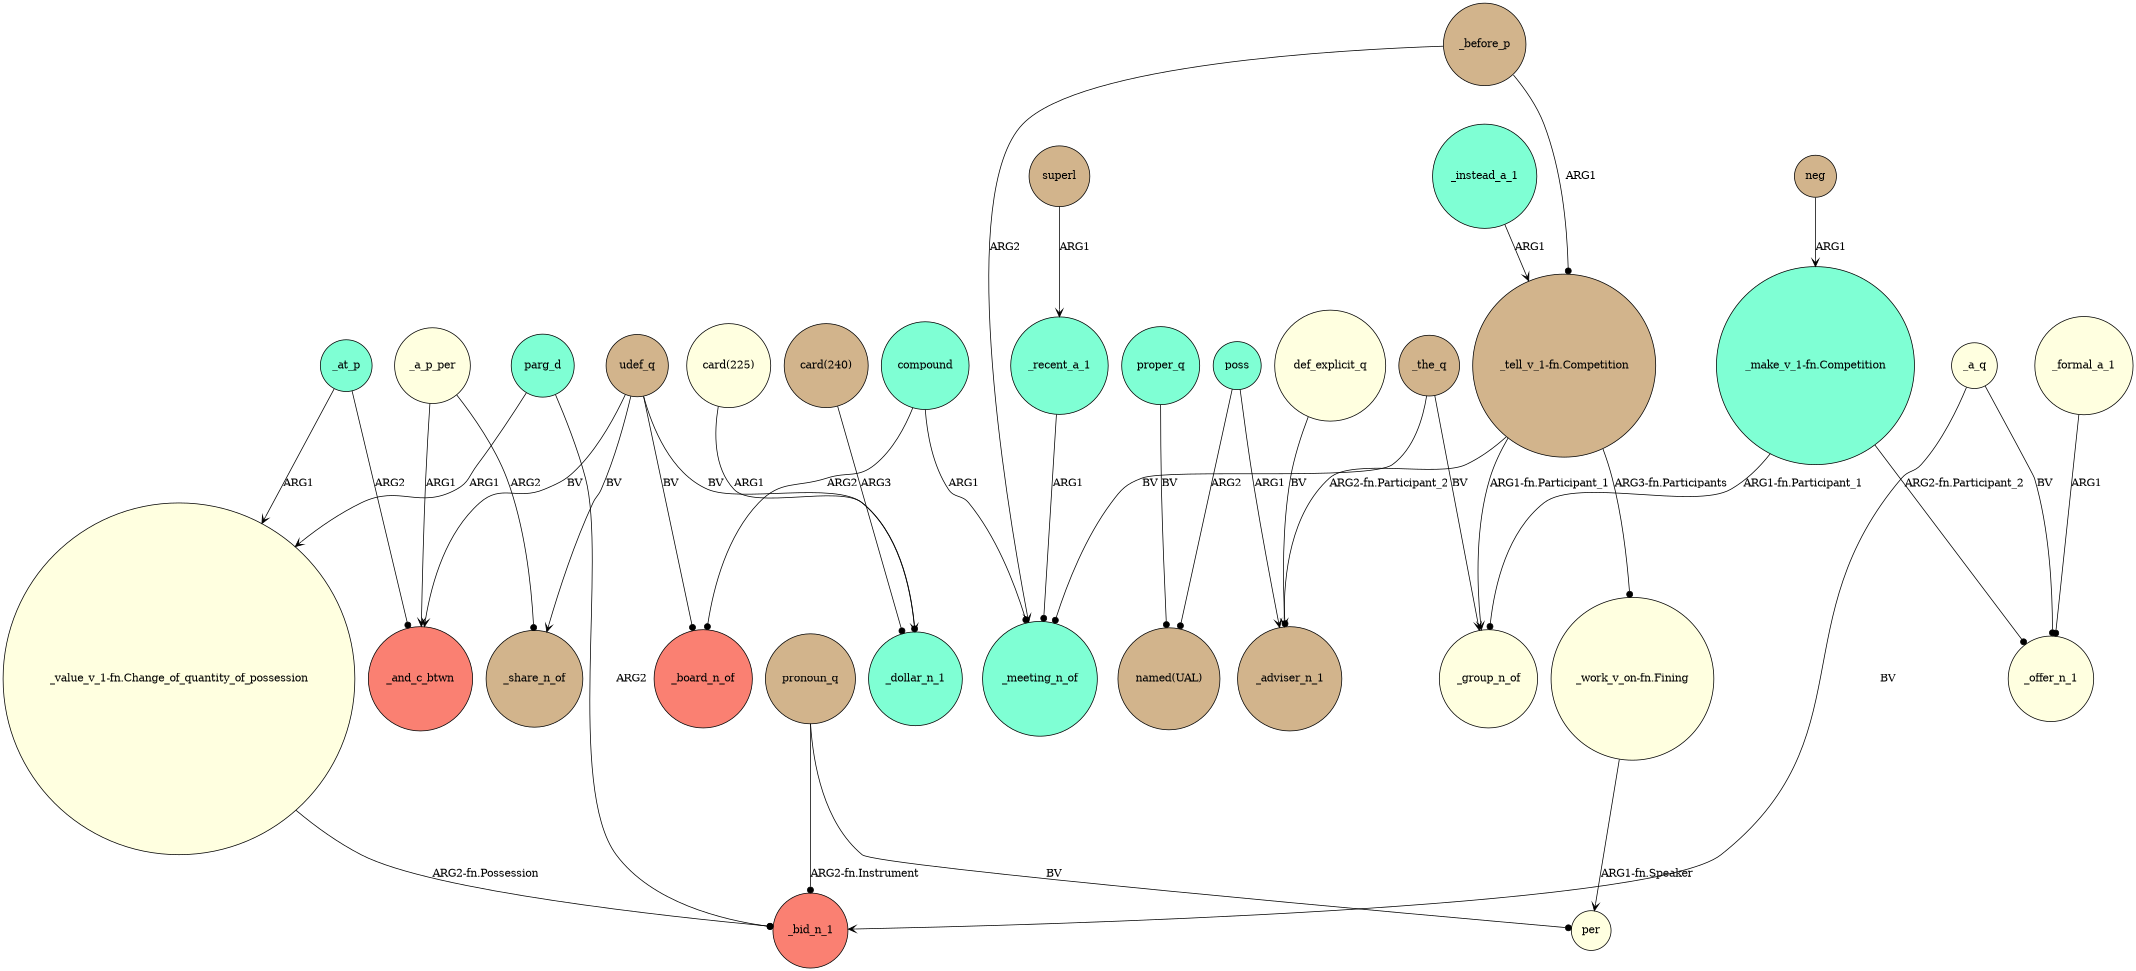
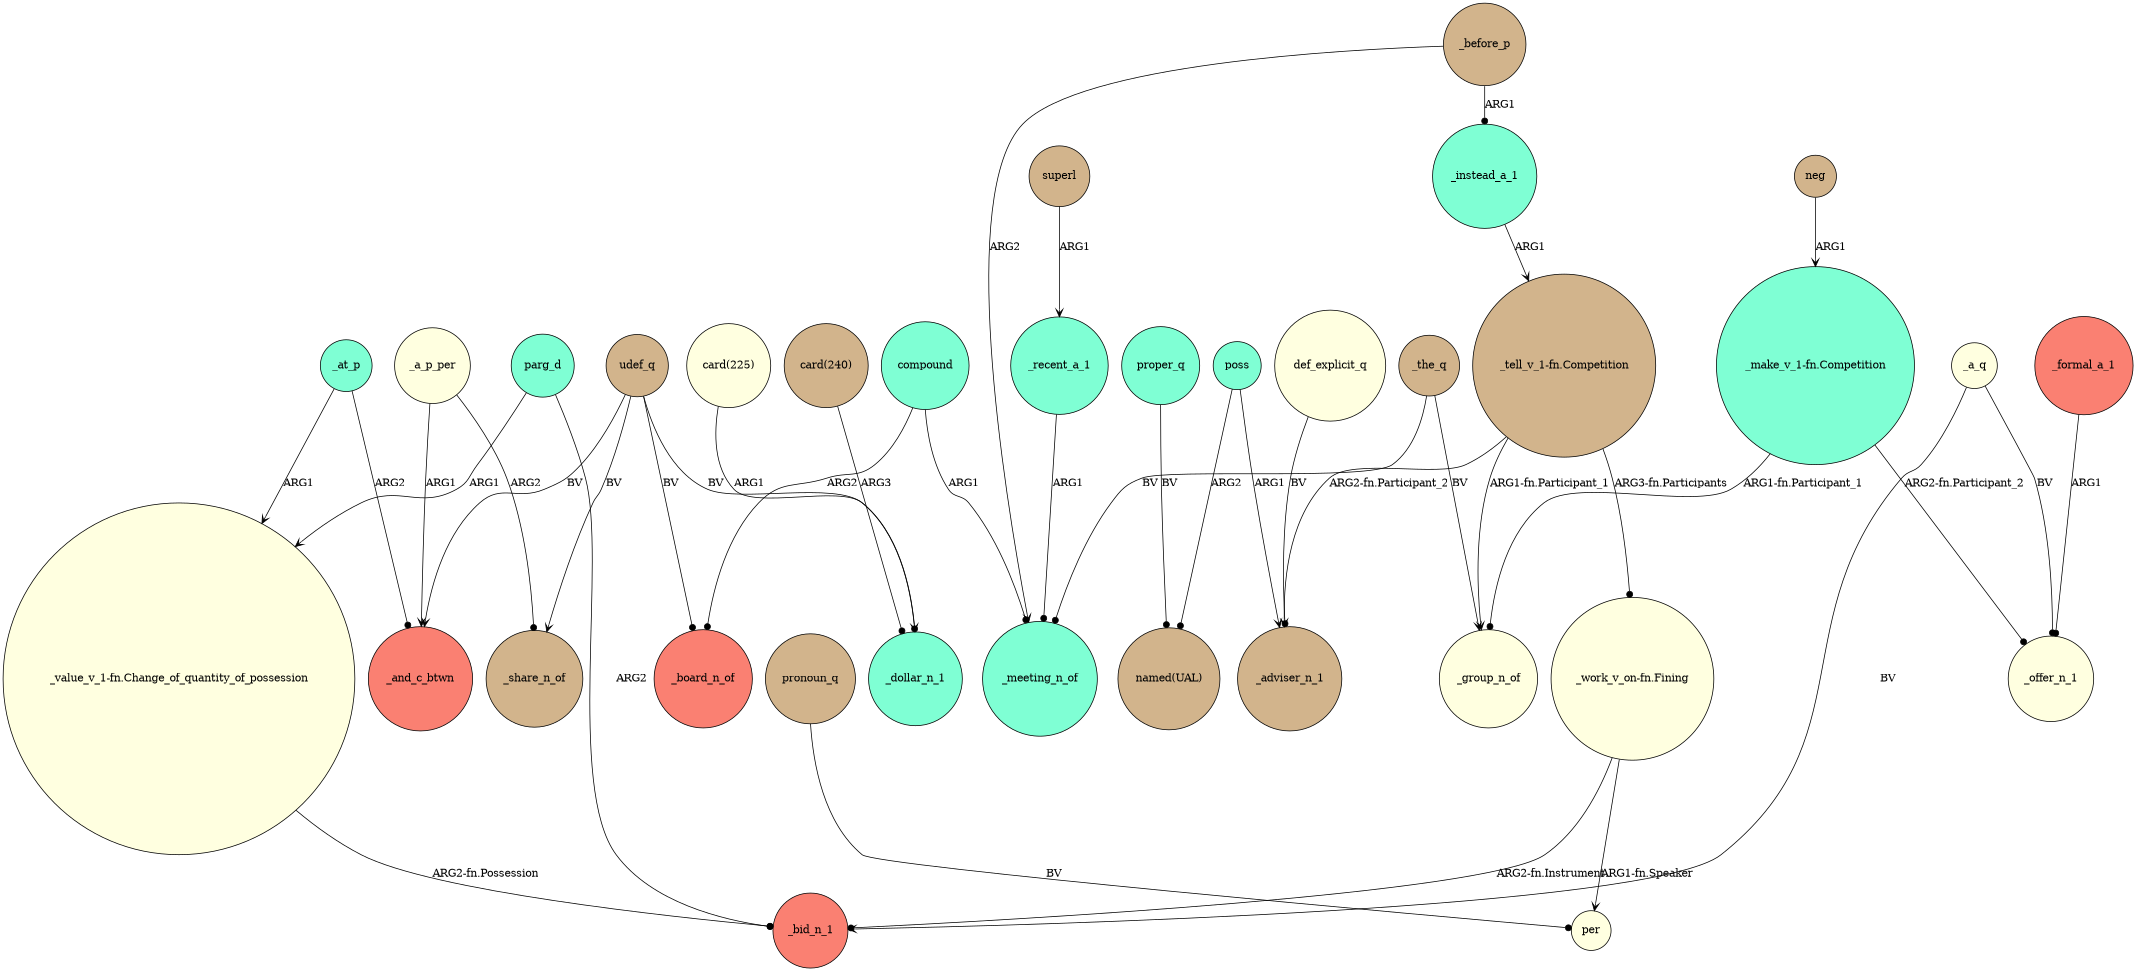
edge "_before_p" -> "_tell_v_1-fn.Competition": now "_before_p" -> "_instead_a_1"
node "_formal_a_1": fillcolor lightyellow -> salmon
edge "pronoun_q" -> "_bid_n_1": now "_work_v_on-fn.Fining" -> "_bid_n_1"
